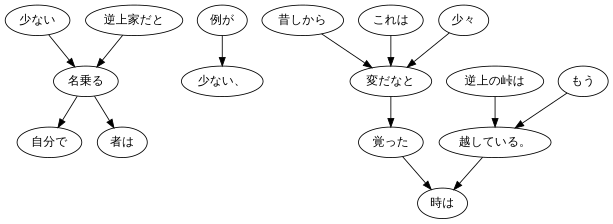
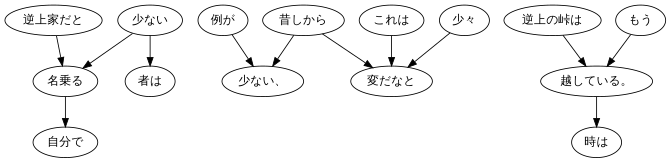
edge "昔しから" -> "少ない、": added
edge "名乗る" -> "者は": now "少ない" -> "者は"
node "覚った": removed
